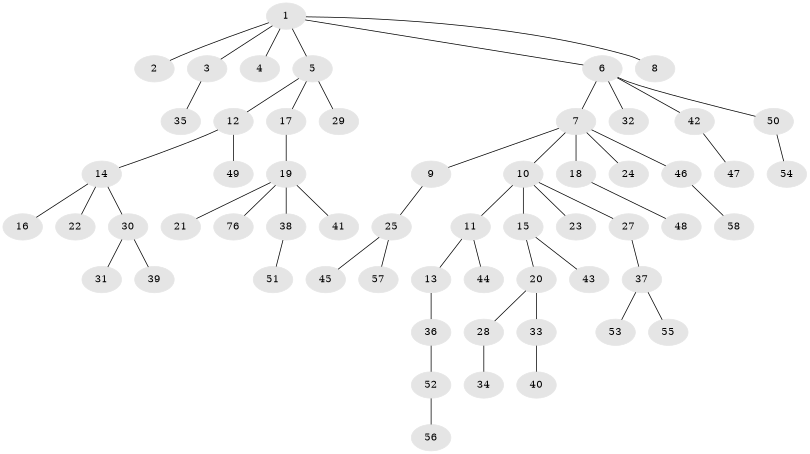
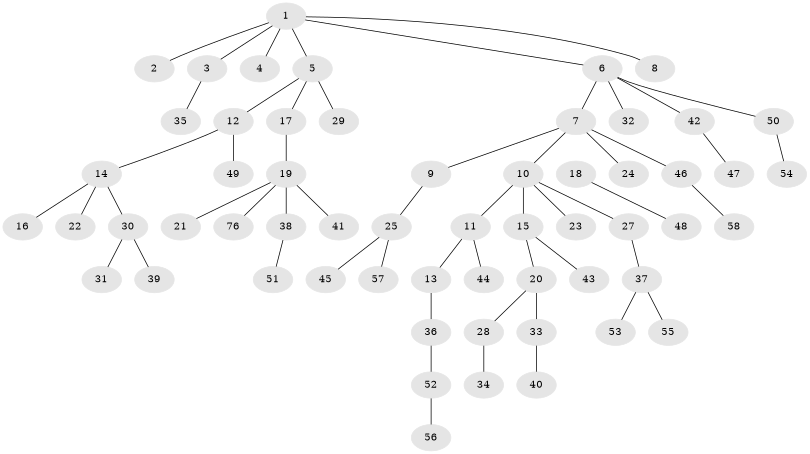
edge "7" -- "18": removed
